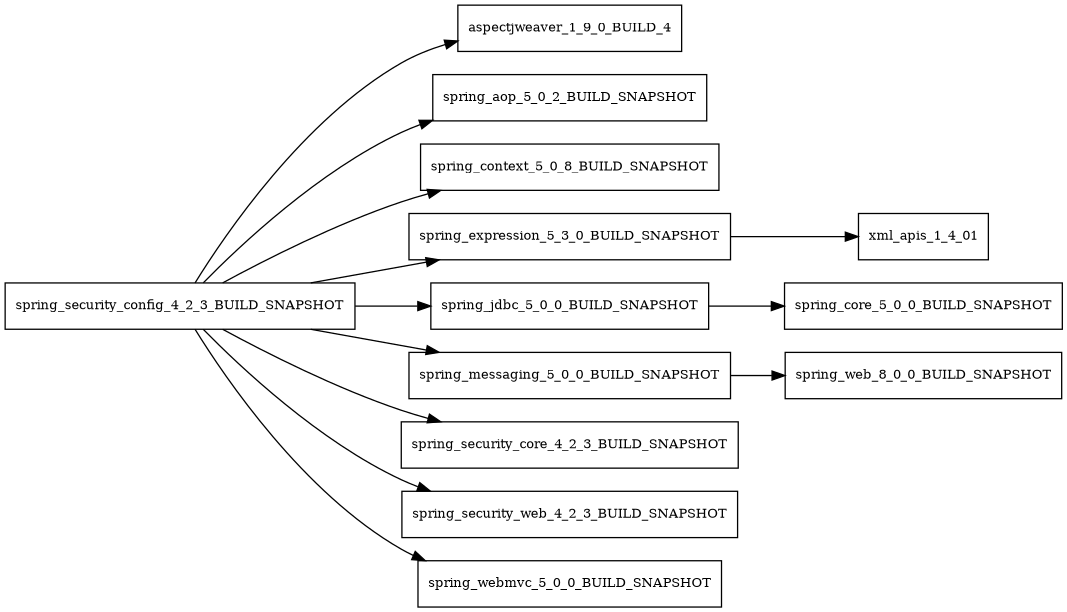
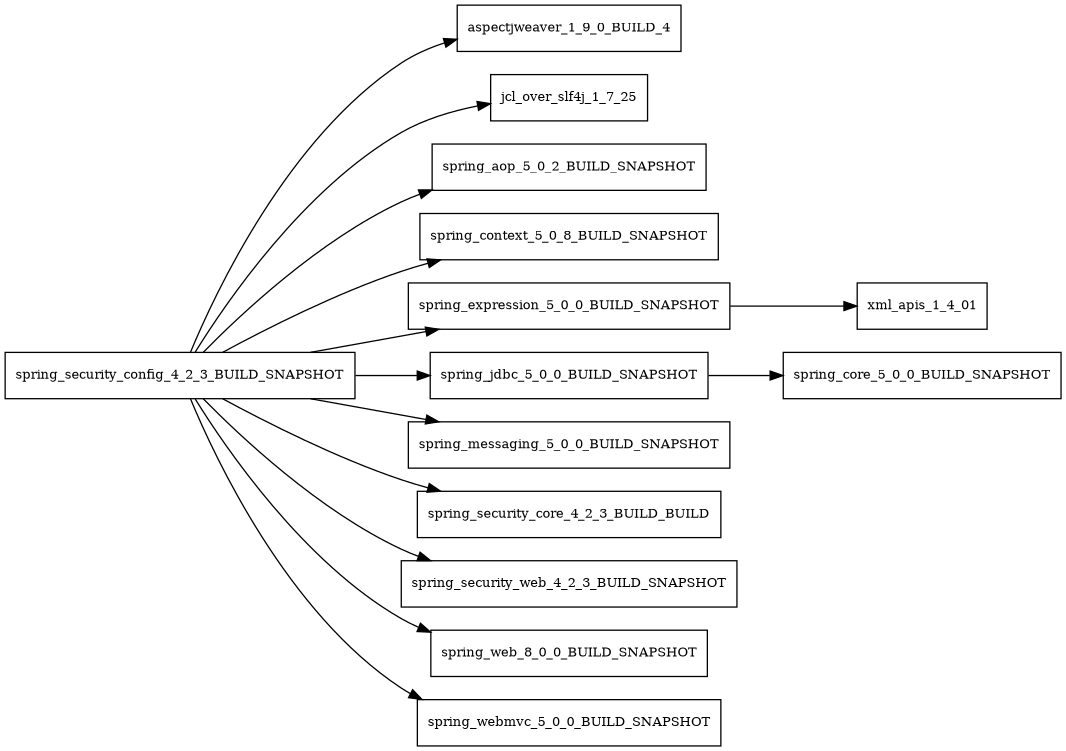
node "jcl_over_slf4j_1_7_25": added
node "spring_expression_5_3_0_BUILD_SNAPSHOT": label "spring_expression_5_3_0_BUILD_SNAPSHOT" -> "spring_expression_5_0_0_BUILD_SNAPSHOT"
edge "spring_messaging_5_0_0_BUILD_SNAPSHOT" -> "spring_web_8_0_0_BUILD_SNAPSHOT": now "spring_security_config_4_2_3_BUILD_SNAPSHOT" -> "spring_web_8_0_0_BUILD_SNAPSHOT"
node "spring_security_core_4_2_3_BUILD_SNAPSHOT": label "spring_security_core_4_2_3_BUILD_SNAPSHOT" -> "spring_security_core_4_2_3_BUILD_BUILD"
